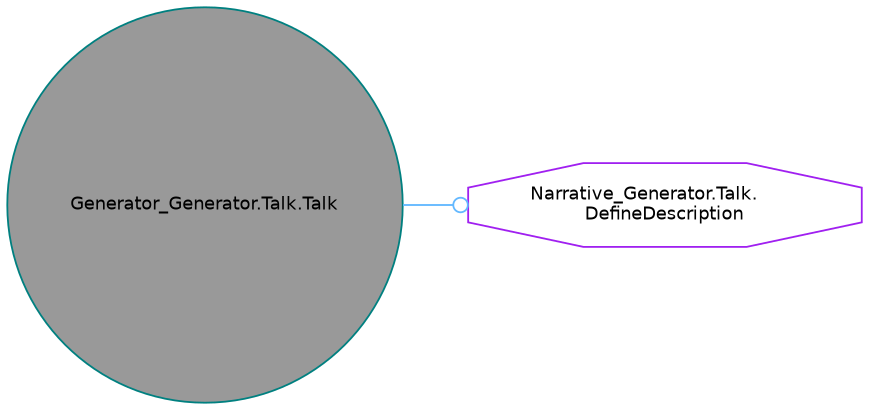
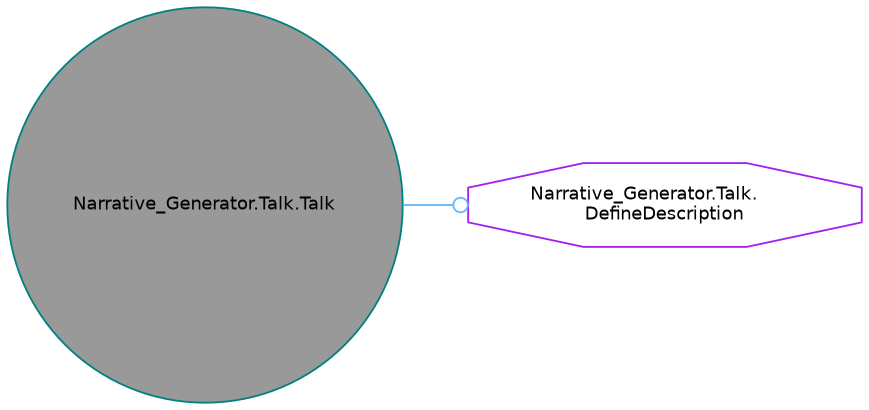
node "Generator_Generator.Talk.Talk": label "Generator_Generator.Talk.Talk" -> "Narrative_Generator.Talk.Talk"
